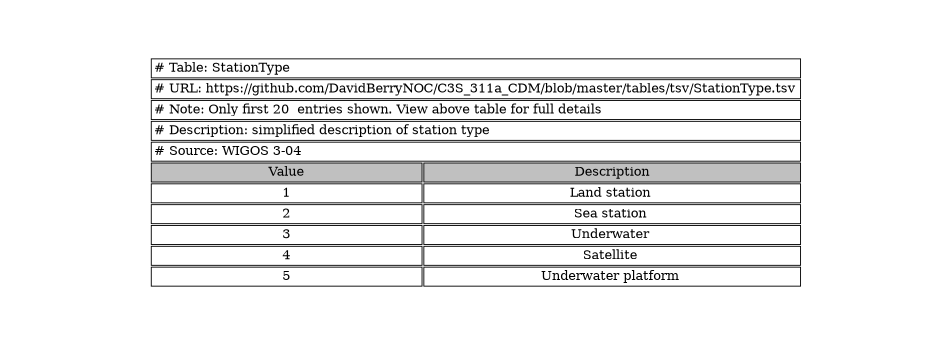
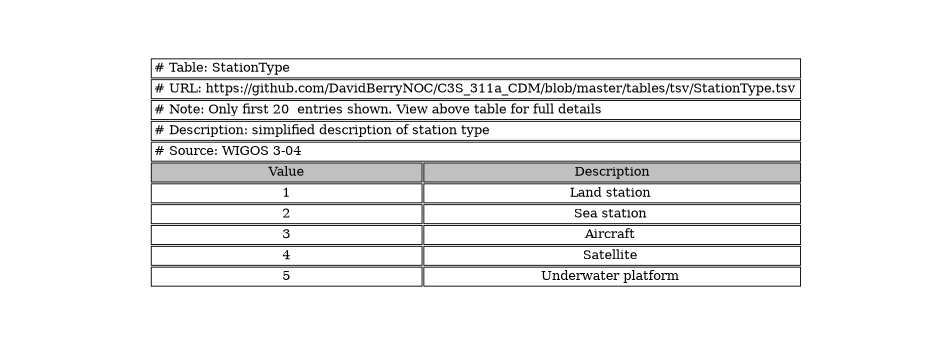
node "# Table: StationType": text "Underwater" -> "Aircraft"
